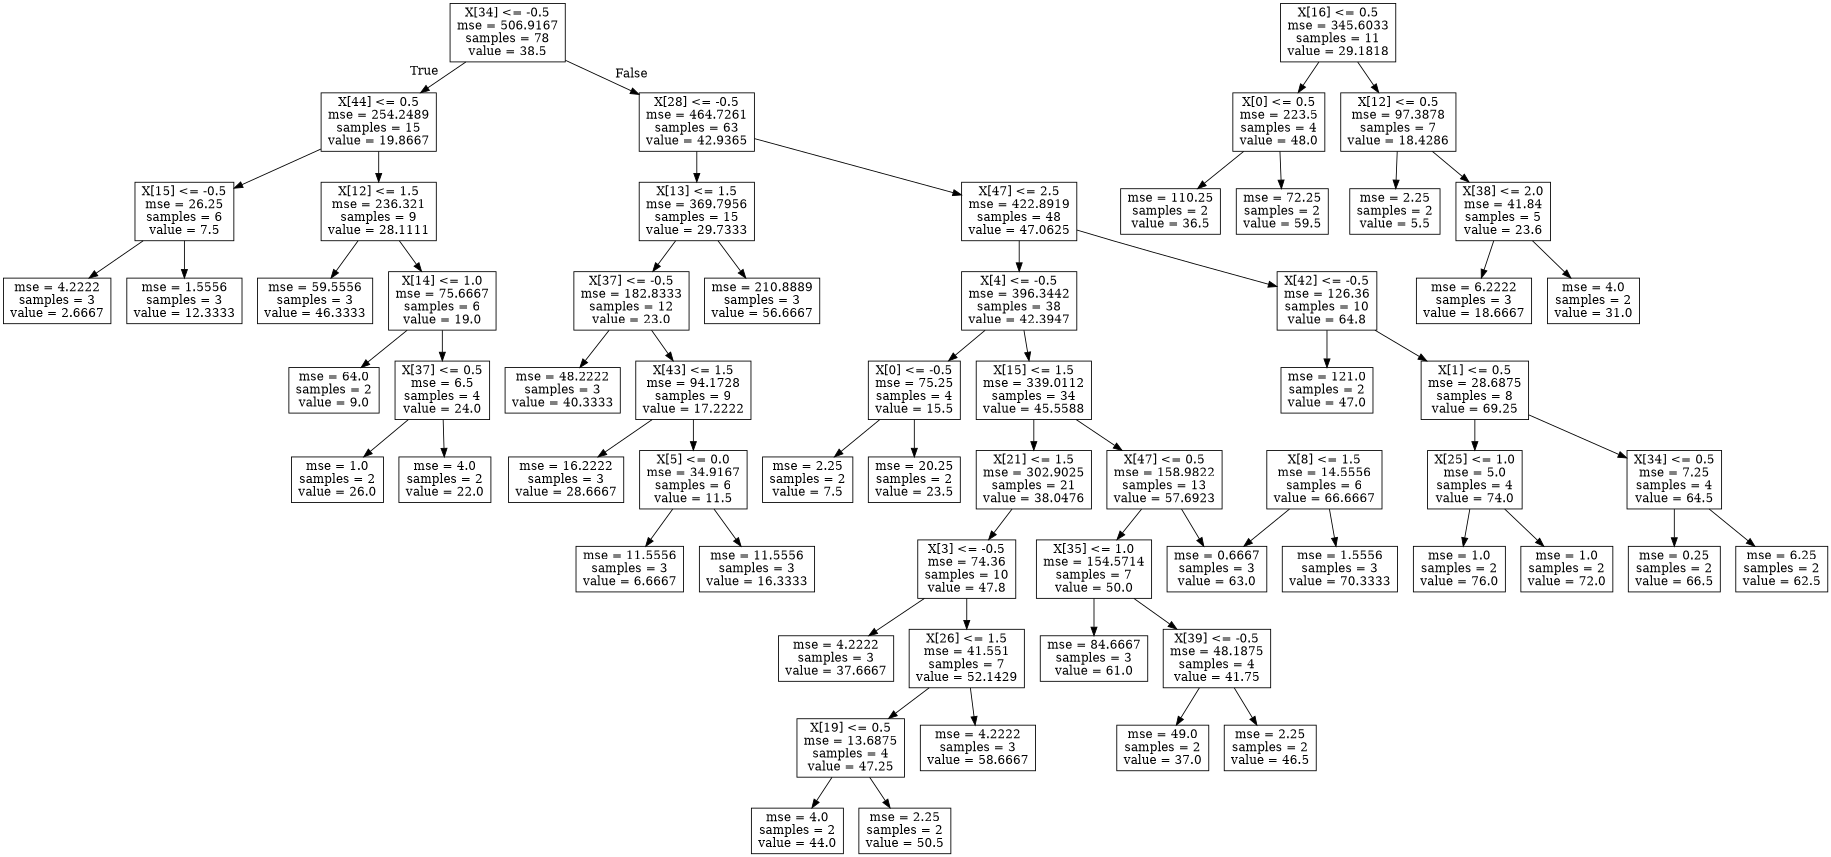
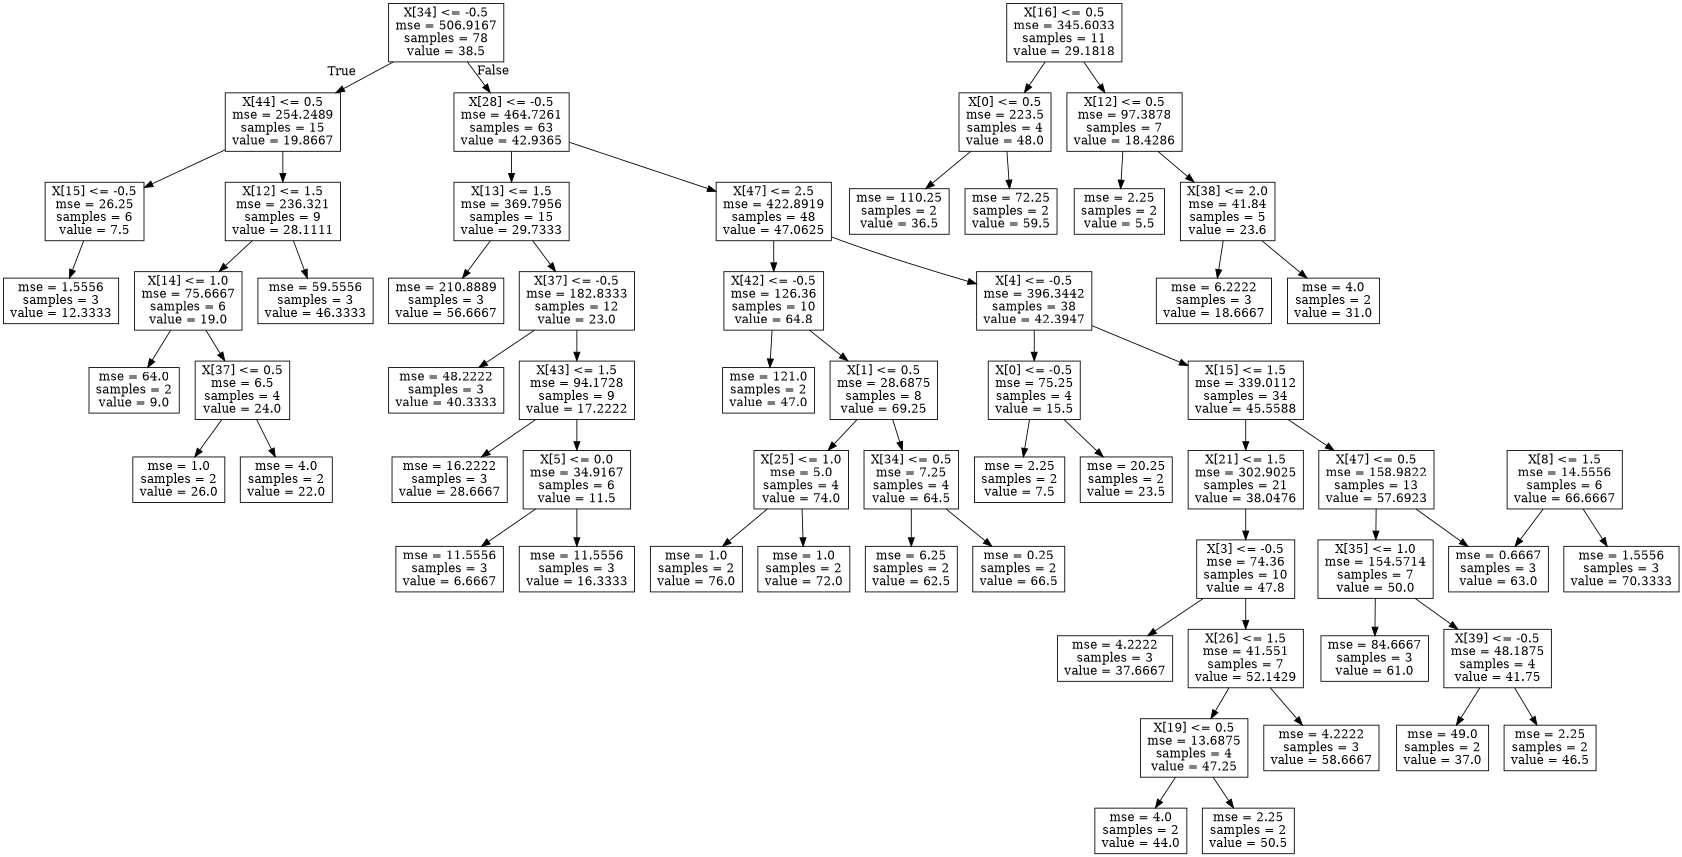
node "mse = 4.2222 samples = 3 value = 2.6667": removed
